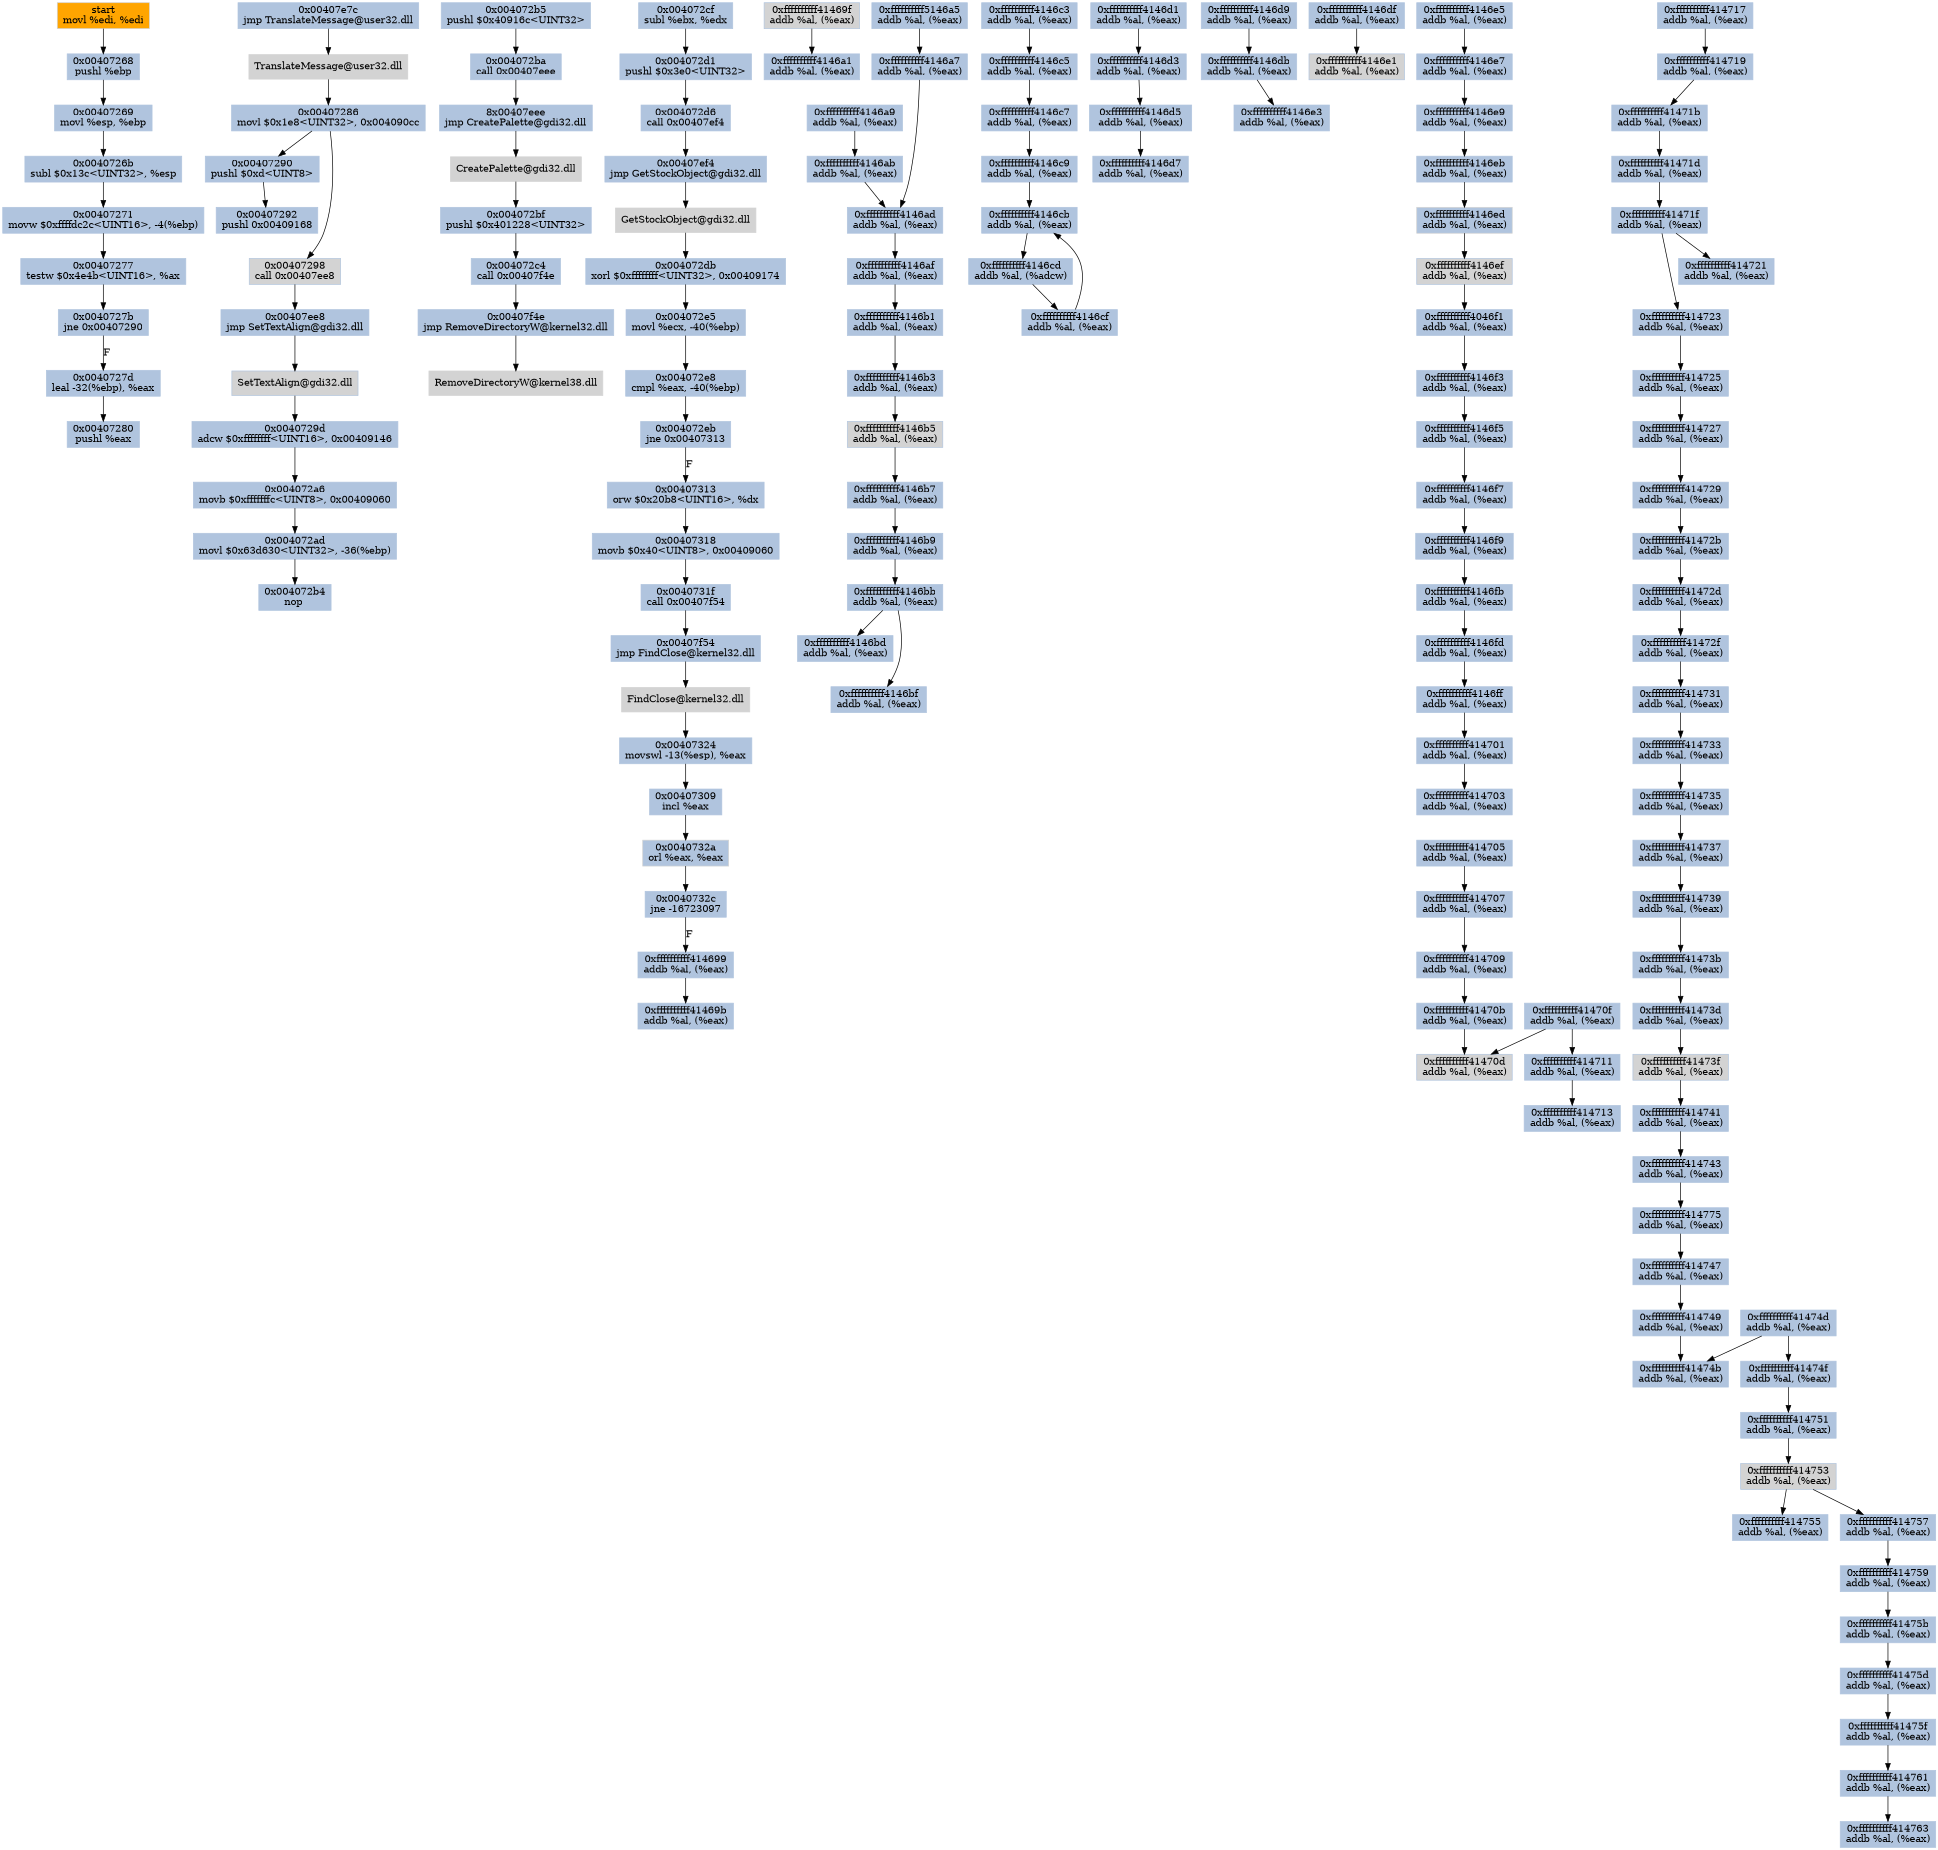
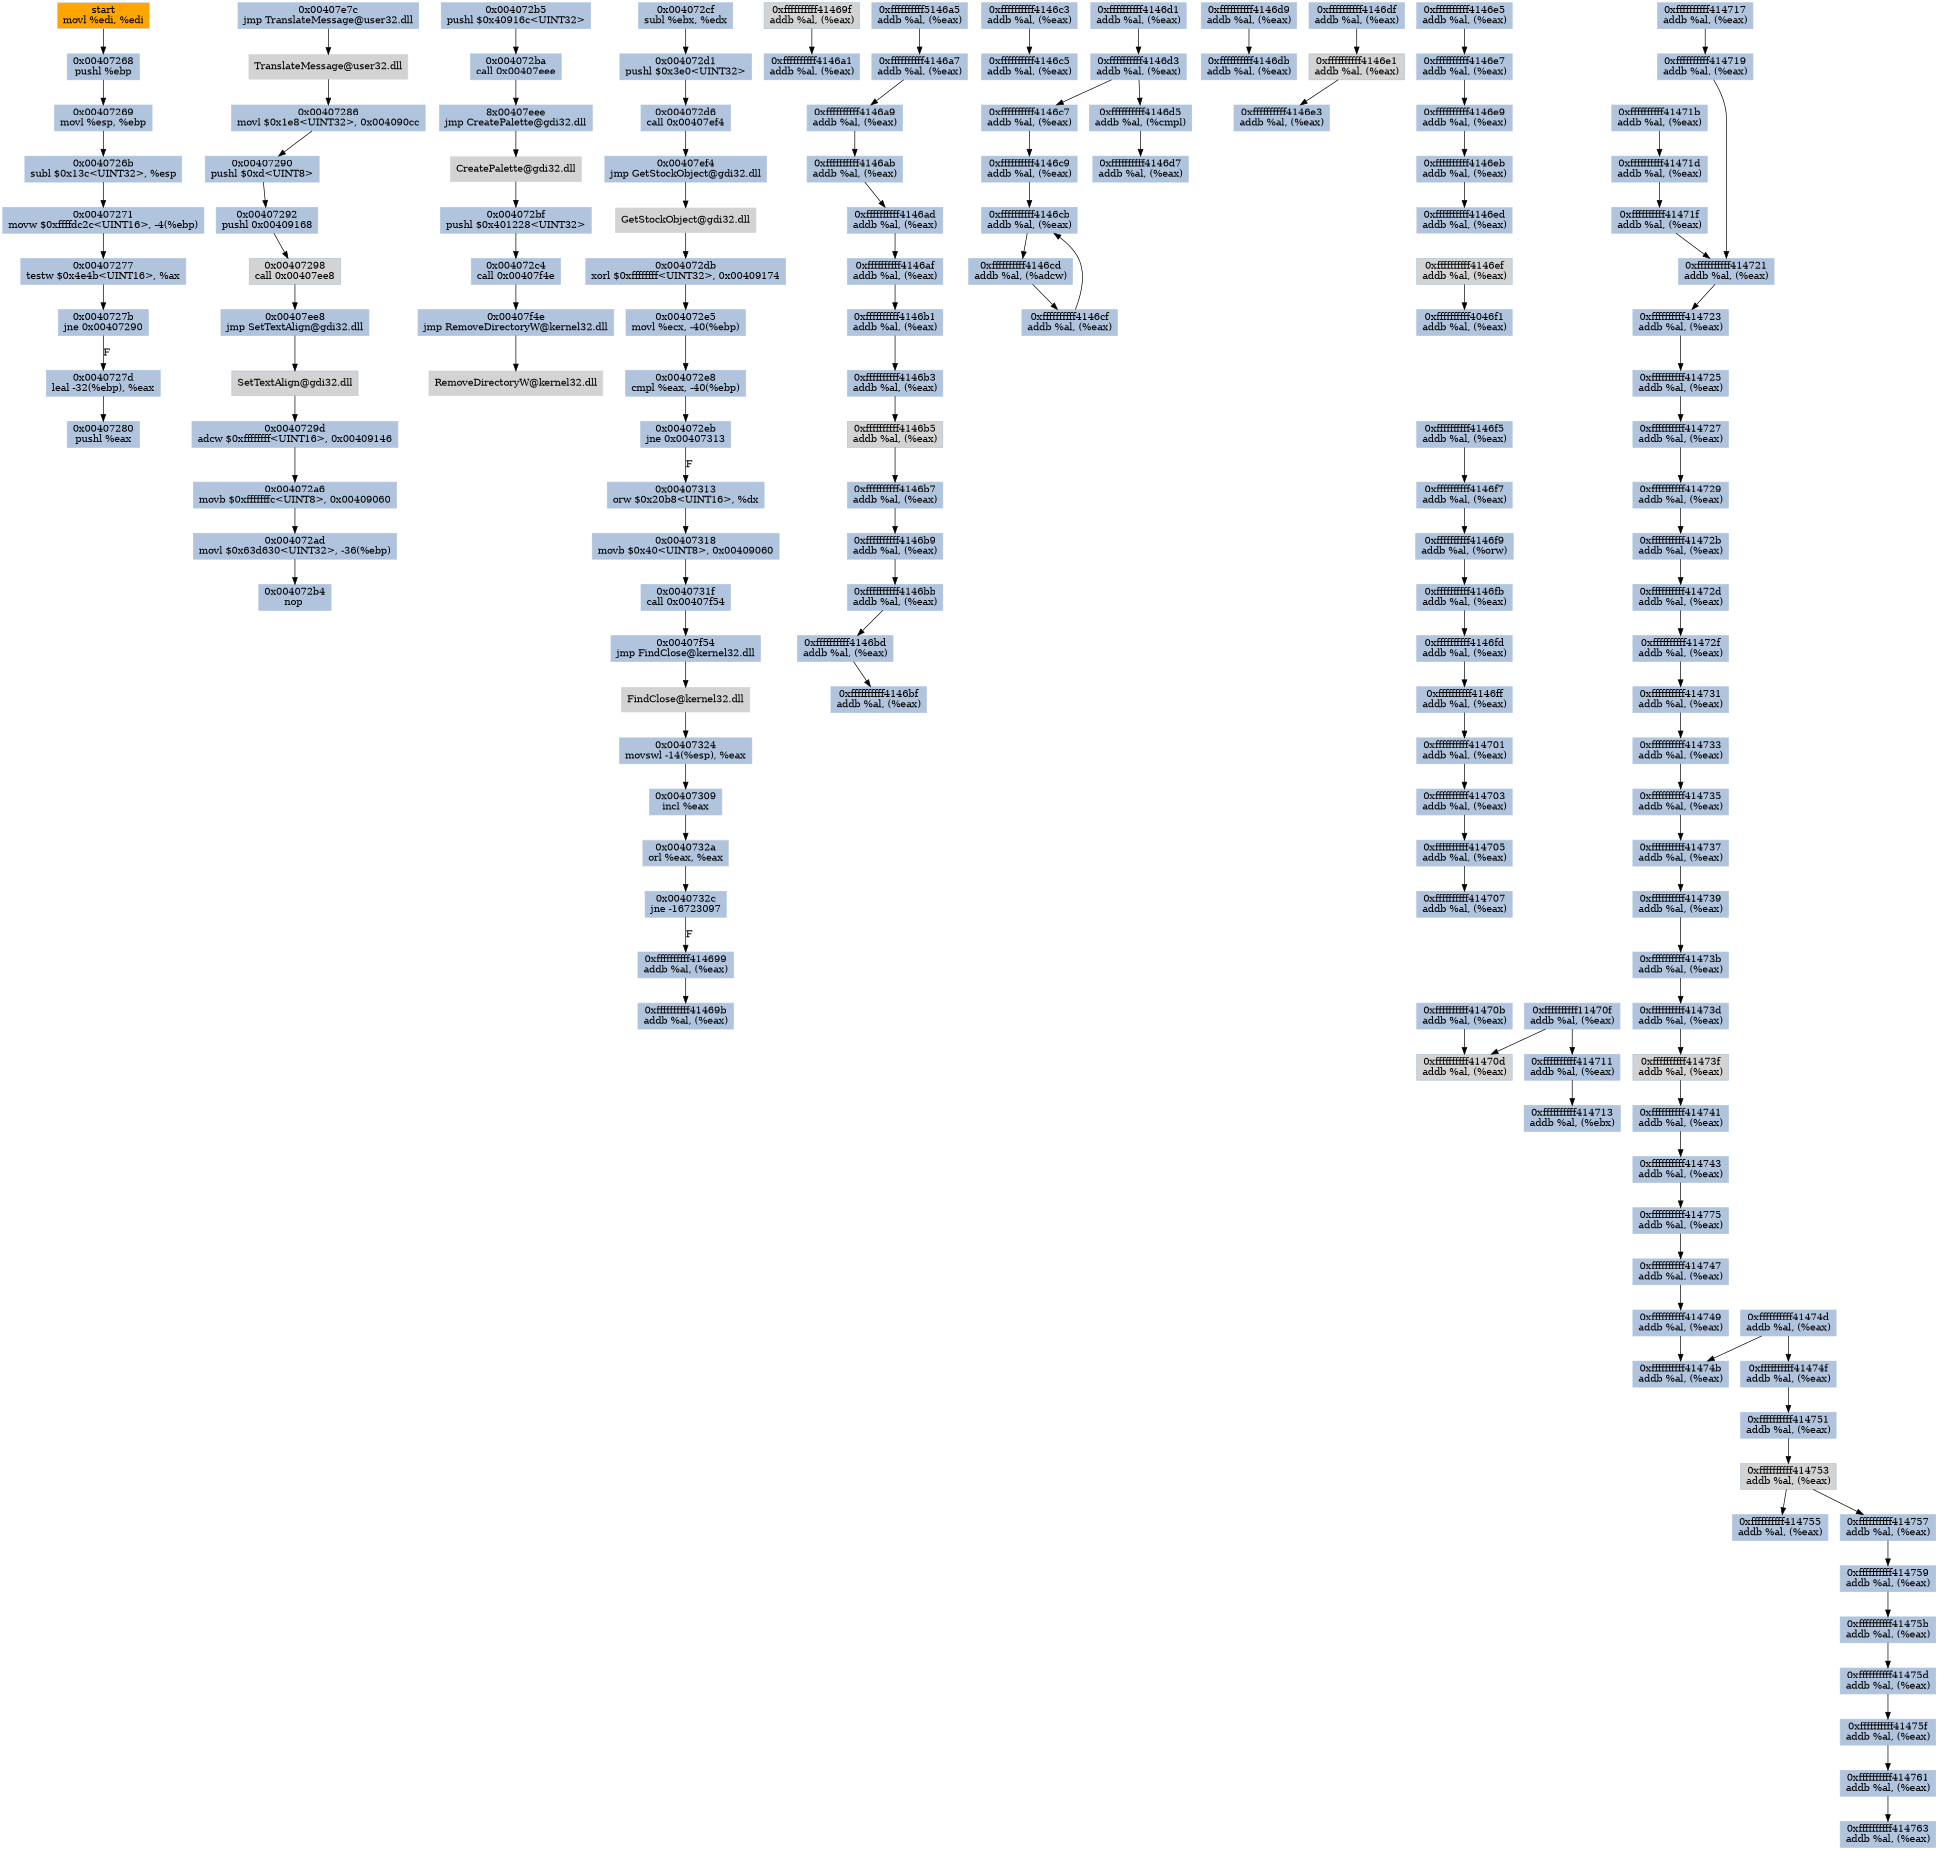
edge "0xffffffffff4146c5 addb %al, (%eax)" -> "0xffffffffff4146c7 addb %al, (%eax)": now "0xffffffffff4146d3 addb %al, (%eax)" -> "0xffffffffff4146c7 addb %al, (%eax)"
edge "0xffffffffff4146db addb %al, (%eax)" -> "0xffffffffff4146e3 addb %al, (%eax)": now "0xffffffffff4146e1 addb %al, (%eax)" -> "0xffffffffff4146e3 addb %al, (%eax)"
edge "0xffffffffff414719 addb %al, (%eax)" -> "0xffffffffff41471b addb %al, (%eax)": now "0xffffffffff414719 addb %al, (%eax)" -> "0xffffffffff414721 addb %al, (%eax)"
node "0xffffffffff4146d5 addb %al, (%eax)": label "0xffffffffff4146d5 addb %al, (%eax)" -> "0xffffffffff4146d5 addb %al, (%cmpl)"
edge "0xffffffffff4146a7 addb %al, (%eax)" -> "0xffffffffff4146ad addb %al, (%eax)": now "0xffffffffff4146a7 addb %al, (%eax)" -> "0xffffffffff4146a9 addb %al, (%eax)"
edge "0x00407286 movl $0x1e8<UINT32>, 0x004090cc" -> "0x00407298 call 0x00407ee8": now "0x00407292 pushl 0x00409168" -> "0x00407298 call 0x00407ee8"
edge "0xffffffffff4146ed addb %al, (%eax)" -> "0xffffffffff4146ef addb %al, (%eax)": removed
edge "0xffffffffff41471f addb %al, (%eax)" -> "0xffffffffff414723 addb %al, (%eax)": now "0xffffffffff414721 addb %al, (%eax)" -> "0xffffffffff414723 addb %al, (%eax)"
node "RemoveDirectoryW@kernel38.dll": label "RemoveDirectoryW@kernel38.dll" -> "RemoveDirectoryW@kernel32.dll"
node "0xffffffffff4146f3 addb %al, (%eax)": removed
node "0xffffffffff4146f9 addb %al, (%eax)": label "0xffffffffff4146f9 addb %al, (%eax)" -> "0xffffffffff4146f9 addb %al, (%orw)"
edge "0xffffffffff4146bb addb %al, (%eax)" -> "0xffffffffff4146bf addb %al, (%eax)": now "0xffffffffff4146bd addb %al, (%eax)" -> "0xffffffffff4146bf addb %al, (%eax)"
node "0x00407324 movswl -13(%esp), %eax": label "0x00407324 movswl -13(%esp), %eax" -> "0x00407324 movswl -14(%esp), %eax"
edge "0xffffffffff414703 addb %al, (%eax)" -> "0xffffffffff414705 addb %al, (%eax)": added
node "0xffffffffff414709 addb %al, (%eax)": removed
node "0xffffffffff41470f addb %al, (%eax)": label "0xffffffffff41470f addb %al, (%eax)" -> "0xffffffffff11470f addb %al, (%eax)"
node "0xffffffffff414713 addb %al, (%eax)": label "0xffffffffff414713 addb %al, (%eax)" -> "0xffffffffff414713 addb %al, (%ebx)"
